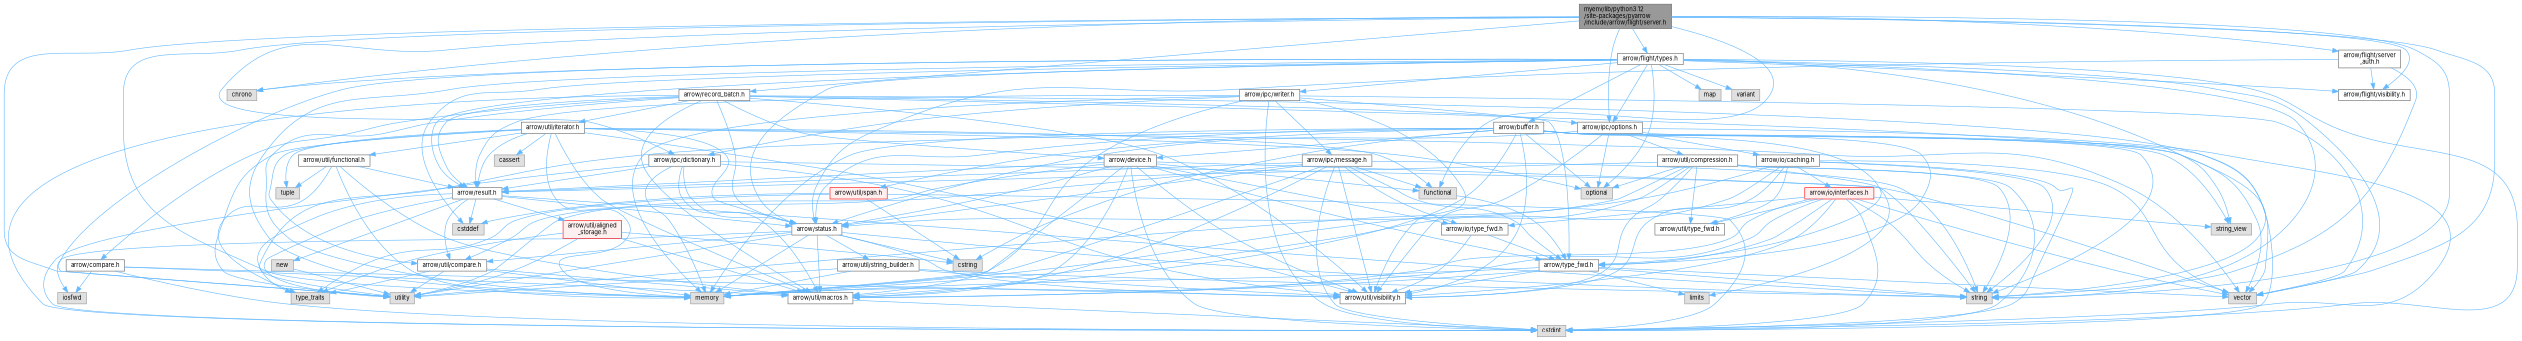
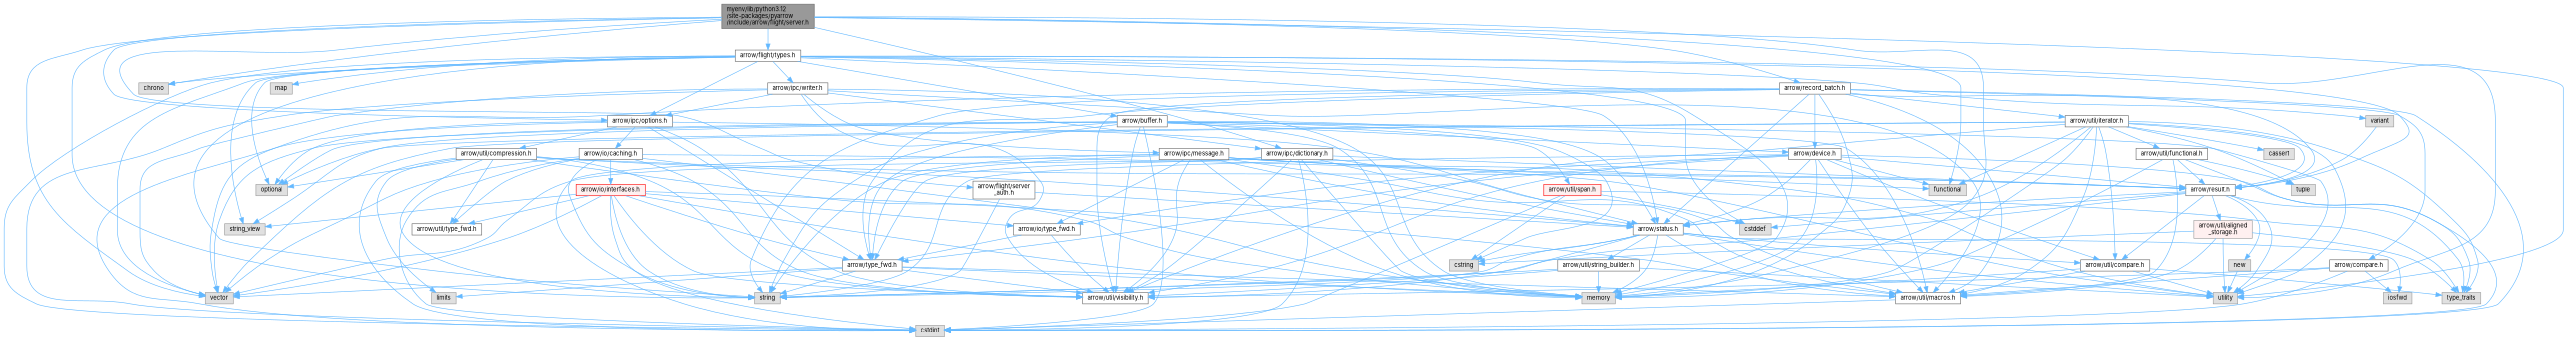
node "arrow/flight/visibility.h": removed
edge "arrow/ipc/writer.h" -> "arrow/result.h": now "variant" -> "arrow/result.h"
edge "arrow/util/iterator.h" -> "type_traits": added
edge "functional" -> "arrow/type_fwd.h": now "arrow/ipc/dictionary.h" -> "arrow/type_fwd.h"
node "arrow/util/aligned _storage.h": color red -> grey60
